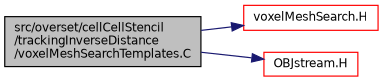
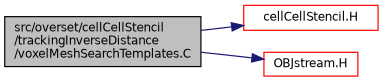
node "voxelMeshSearch.H": label "voxelMeshSearch.H" -> "cellCellStencil.H"
